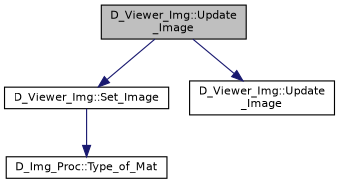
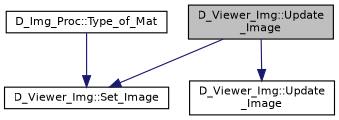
edge "D_Viewer_Img::Set_Image" -> "D_Img_Proc::Type_of_Mat": reversed
